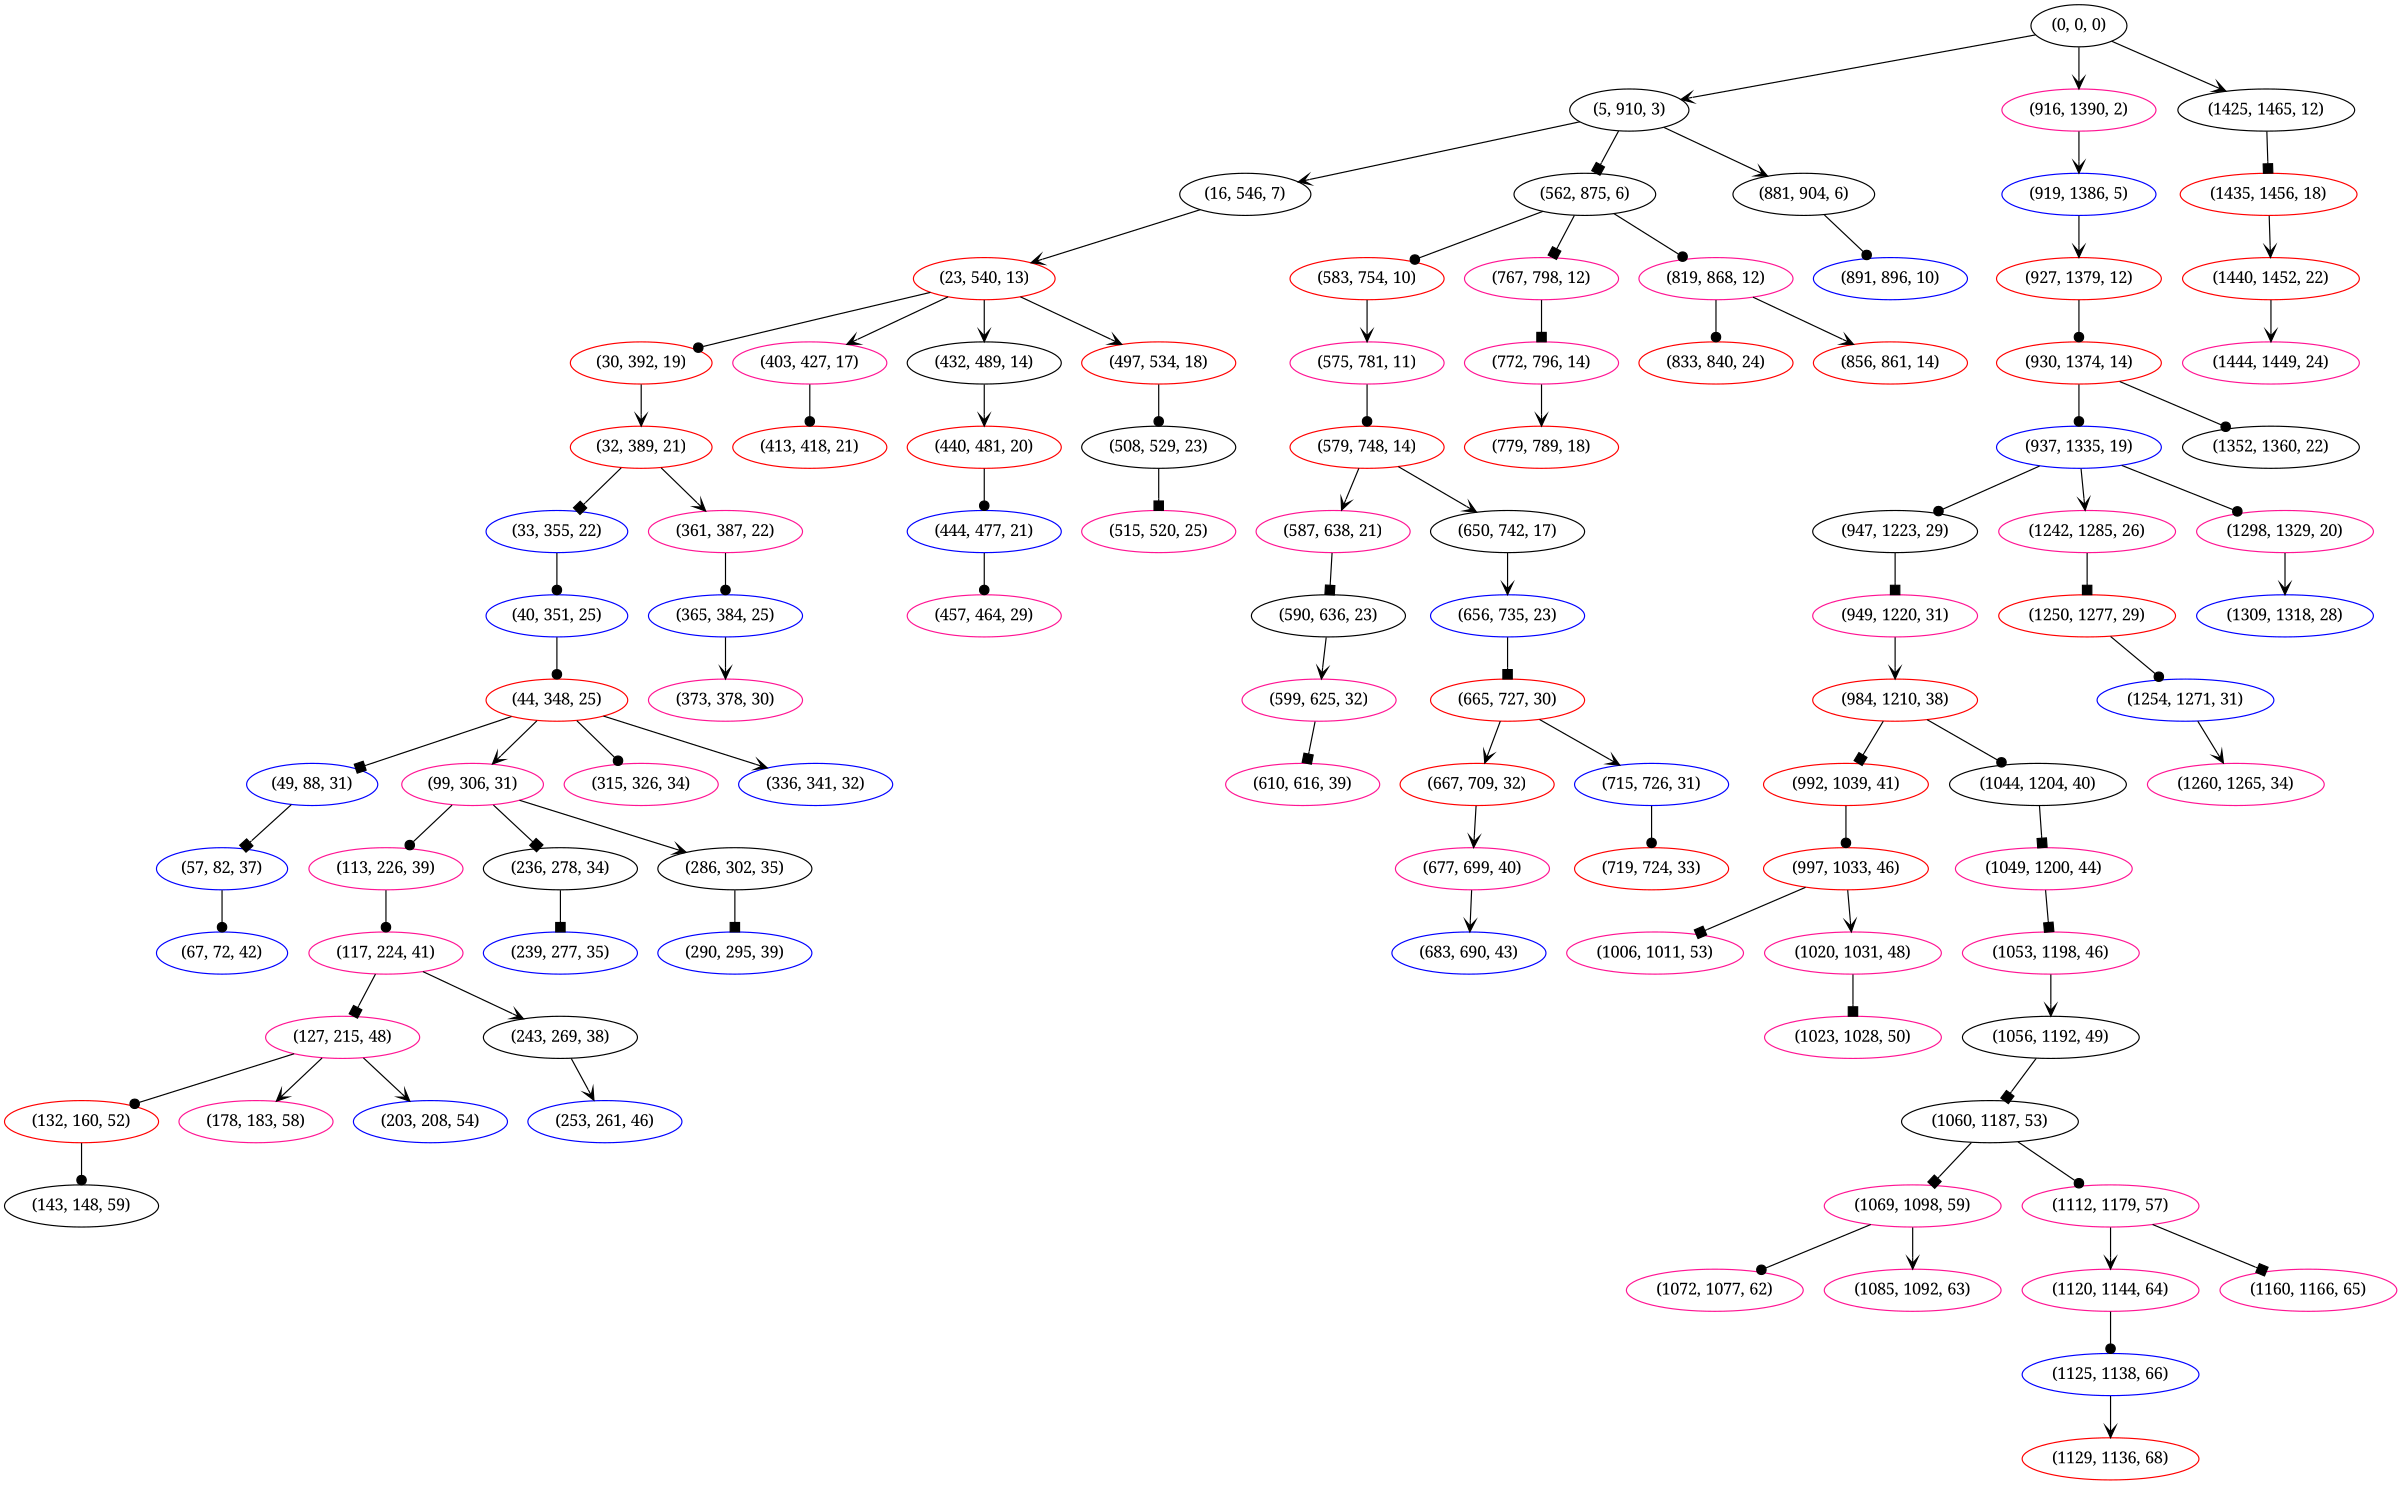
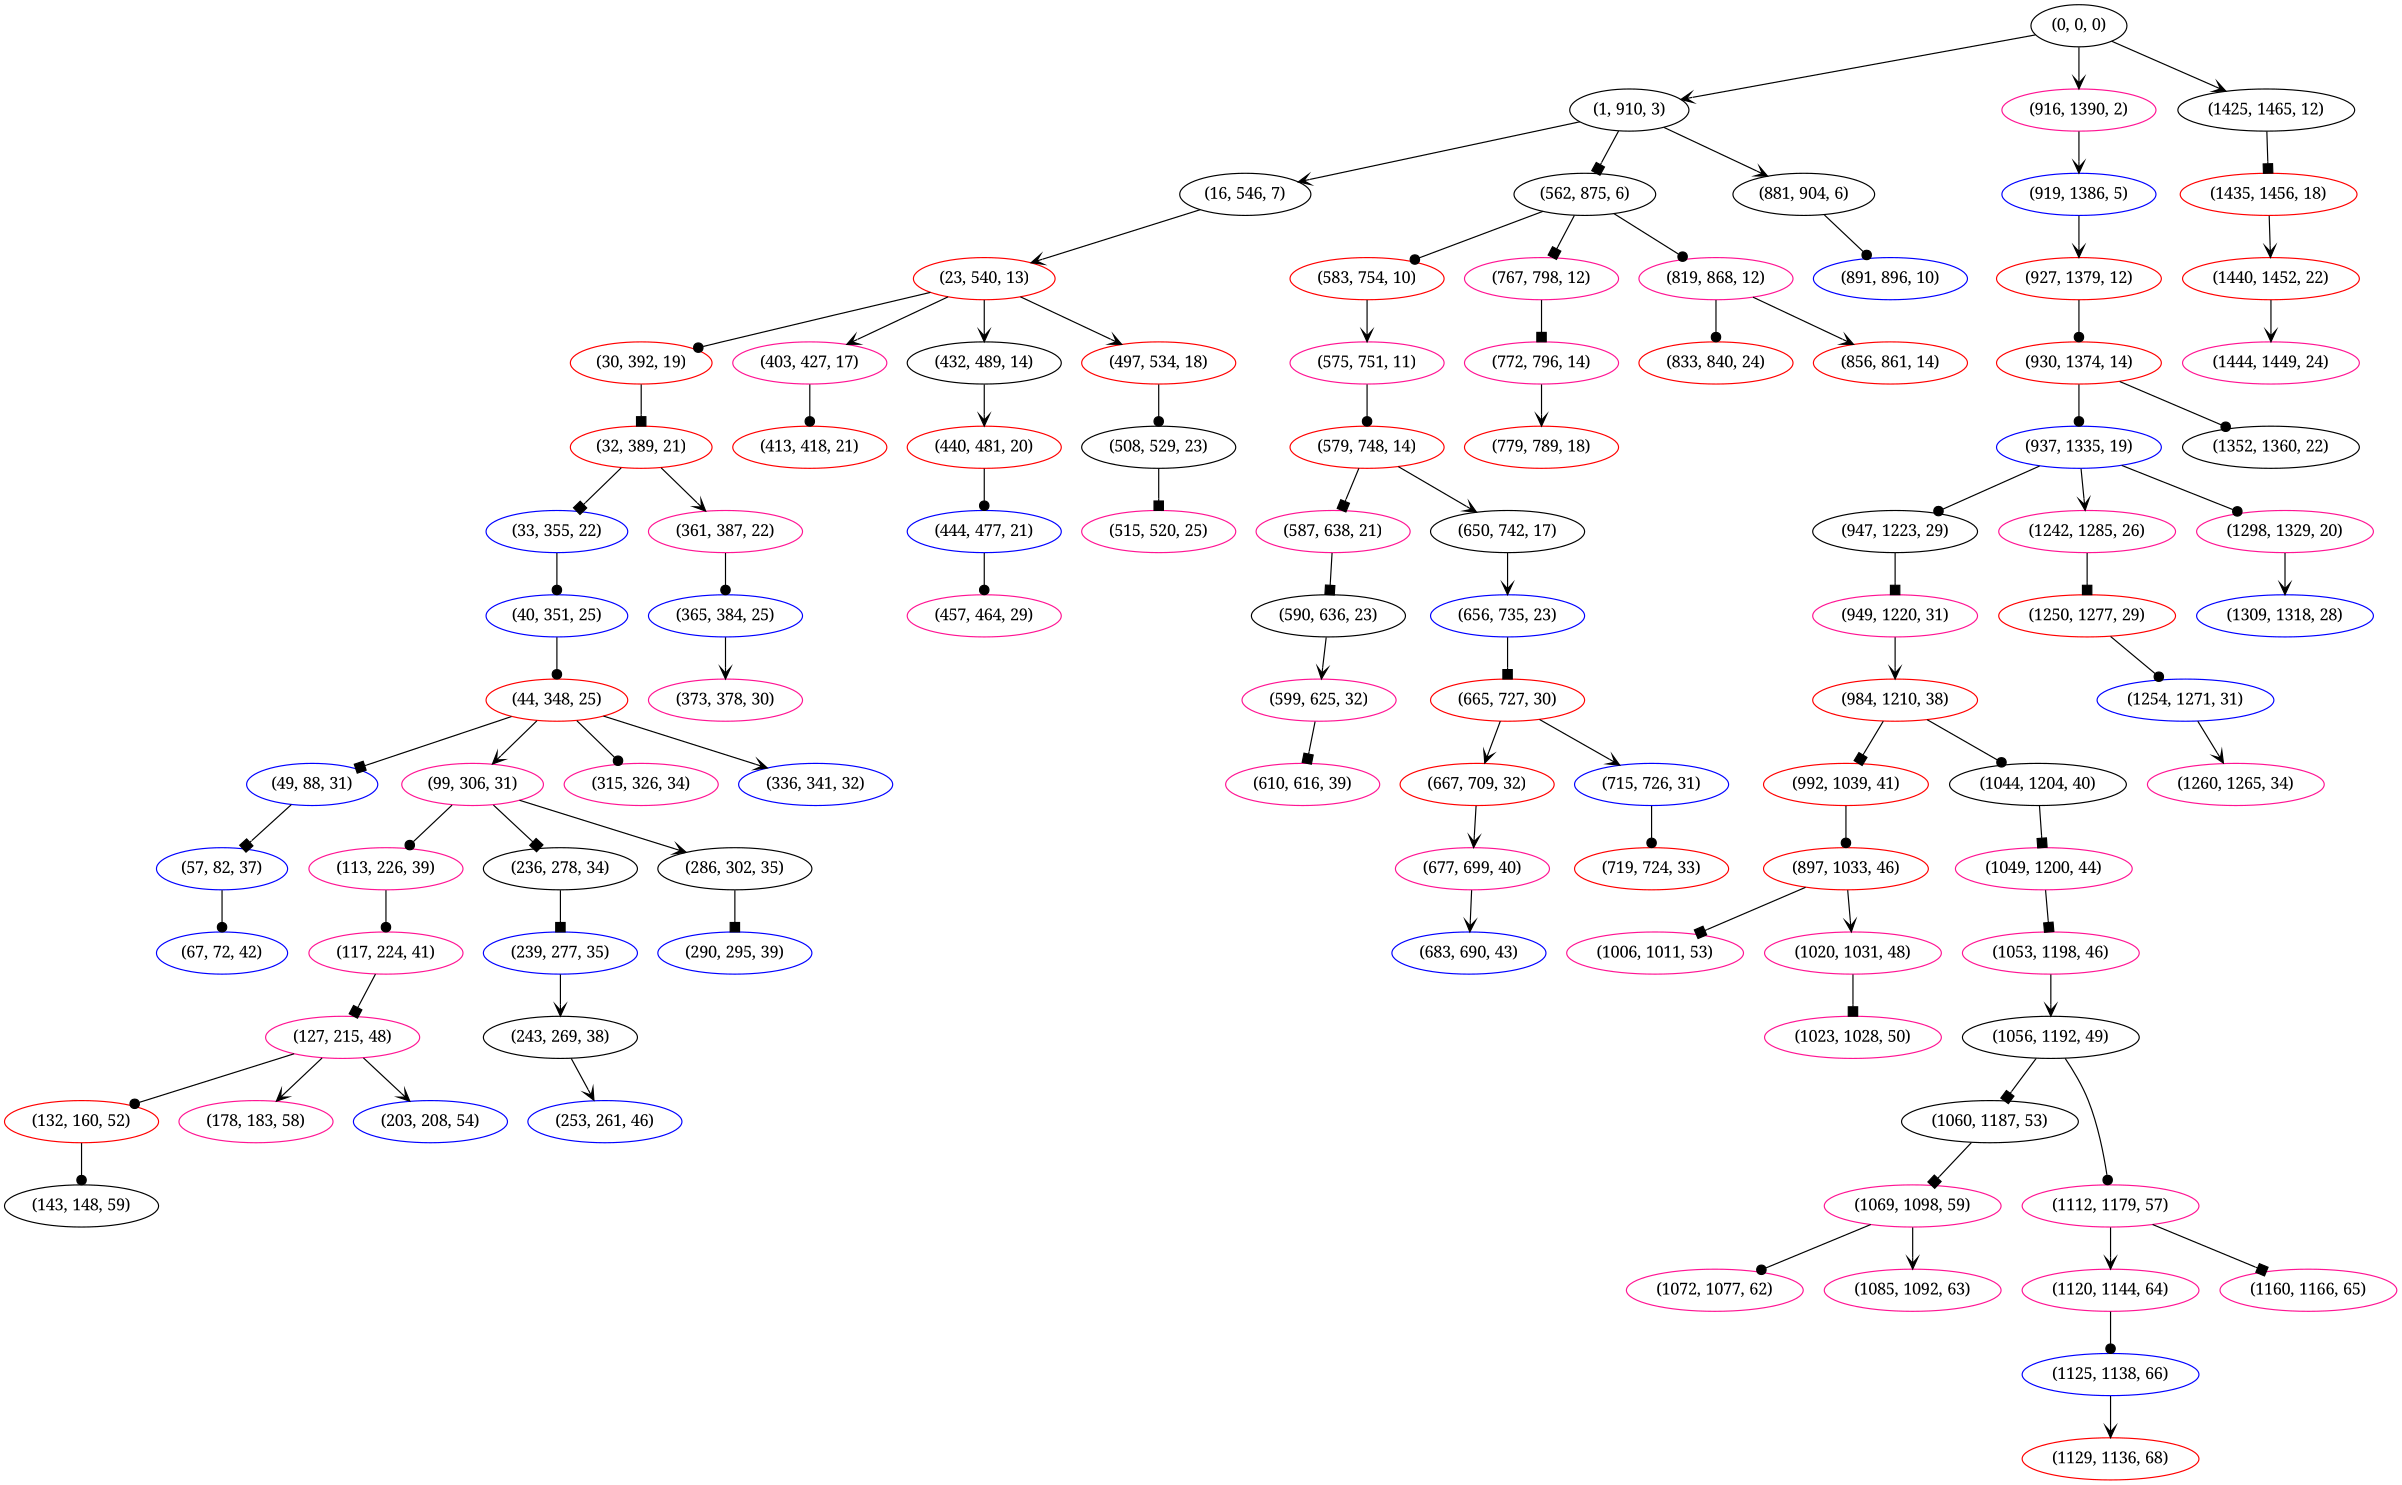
node "(5, 910, 3)": label "(5, 910, 3)" -> "(1, 910, 3)"
node "(575, 781, 11)": label "(575, 781, 11)" -> "(575, 751, 11)"
edge "(30, 392, 19)" -> "(32, 389, 21)": arrowhead vee -> box
edge "(579, 748, 14)" -> "(587, 638, 21)": arrowhead vee -> box
node "(997, 1033, 46)": label "(997, 1033, 46)" -> "(897, 1033, 46)"
edge "(117, 224, 41)" -> "(243, 269, 38)": now "(239, 277, 35)" -> "(243, 269, 38)"
edge "(1060, 1187, 53)" -> "(1112, 1179, 57)": now "(1056, 1192, 49)" -> "(1112, 1179, 57)"
